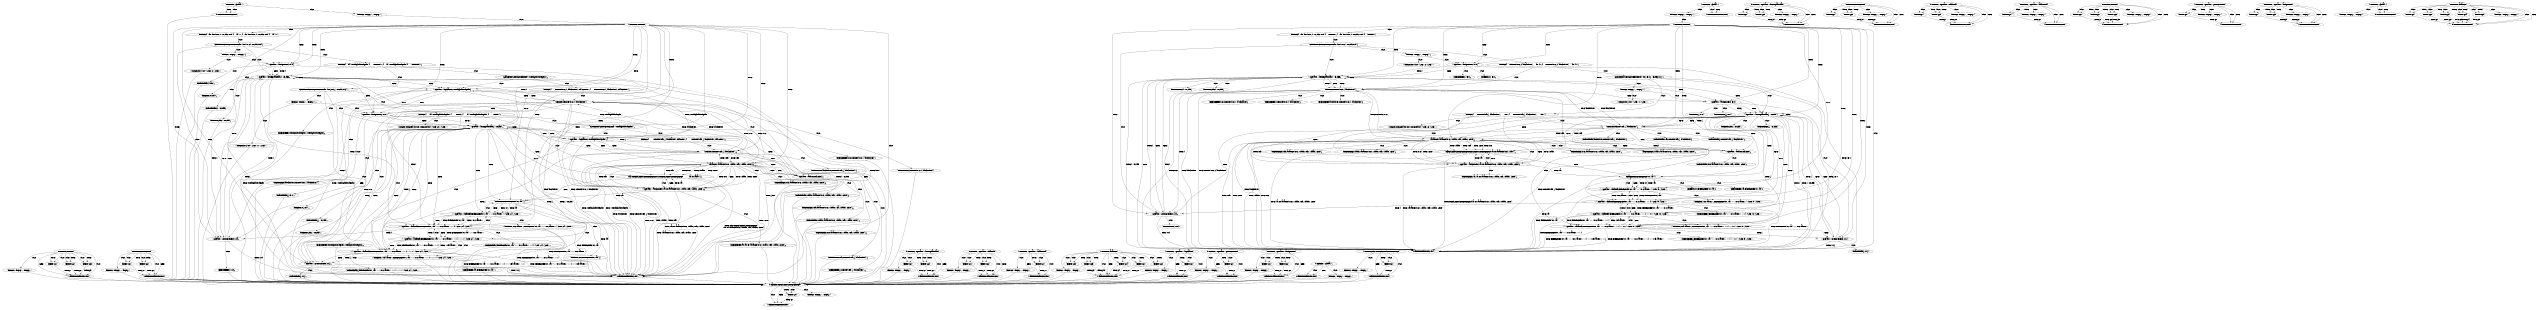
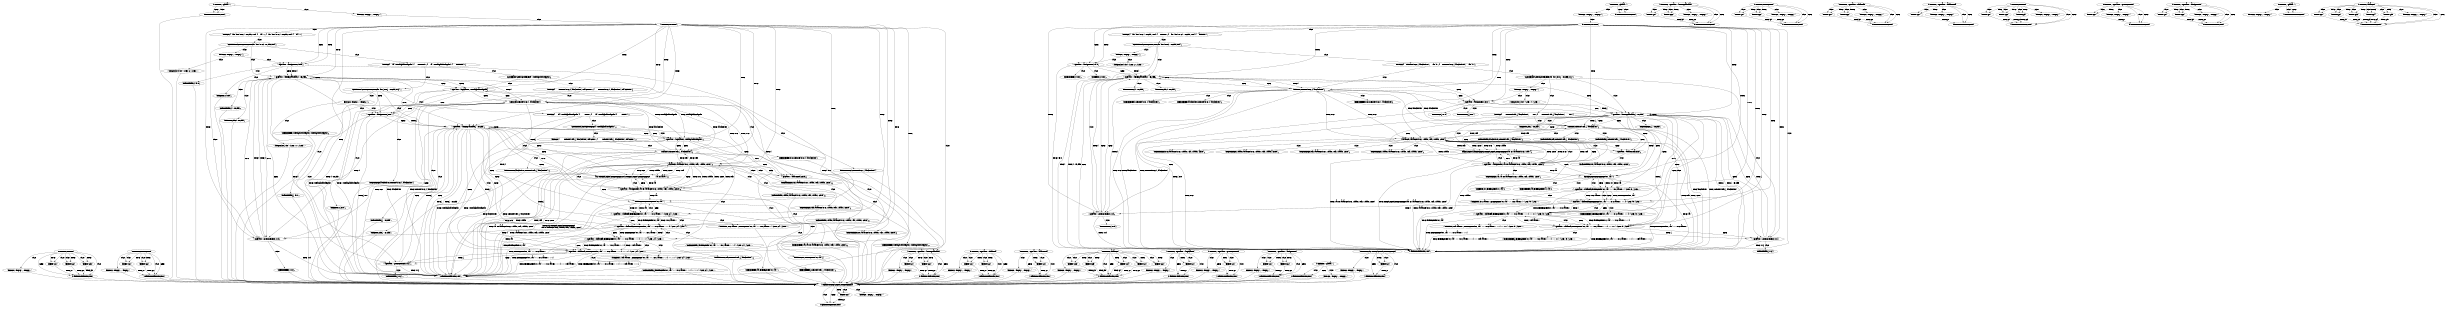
node "<(LOCAL,unsigned int sse: unsigned int)<SUB>20</SUB>>": removed
node "<(LOCAL,unsigned int sse: unsigned int)<SUB>6</SUB>>": removed
